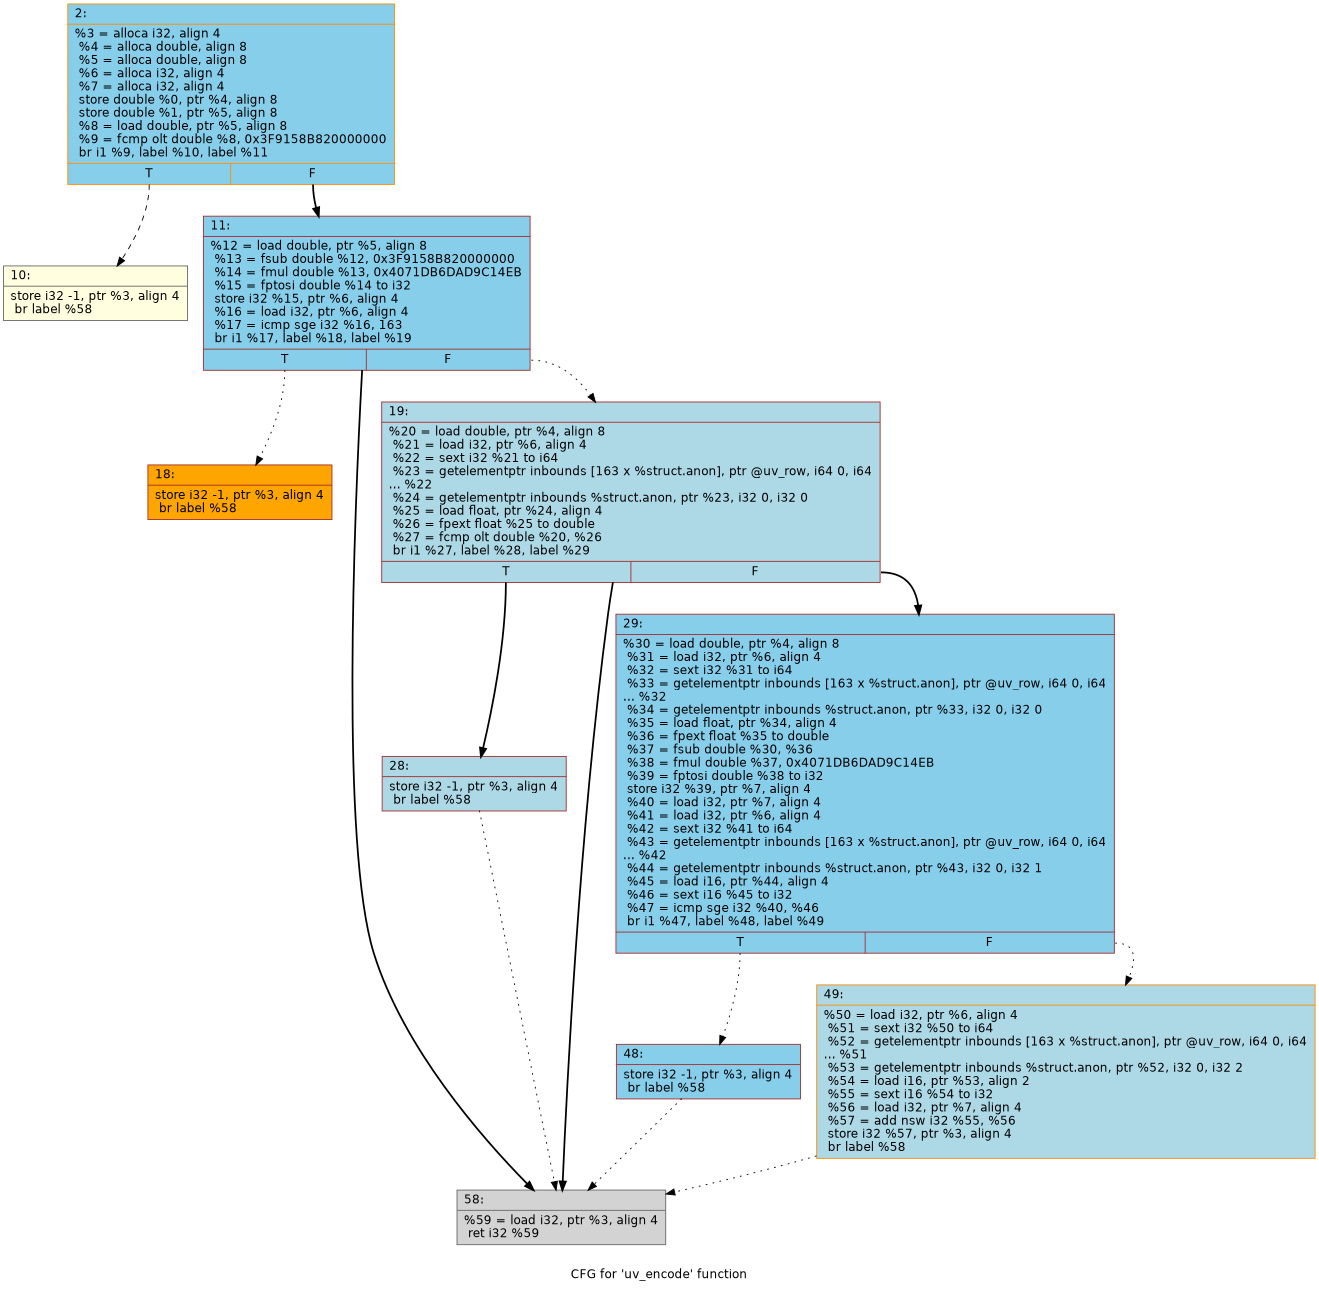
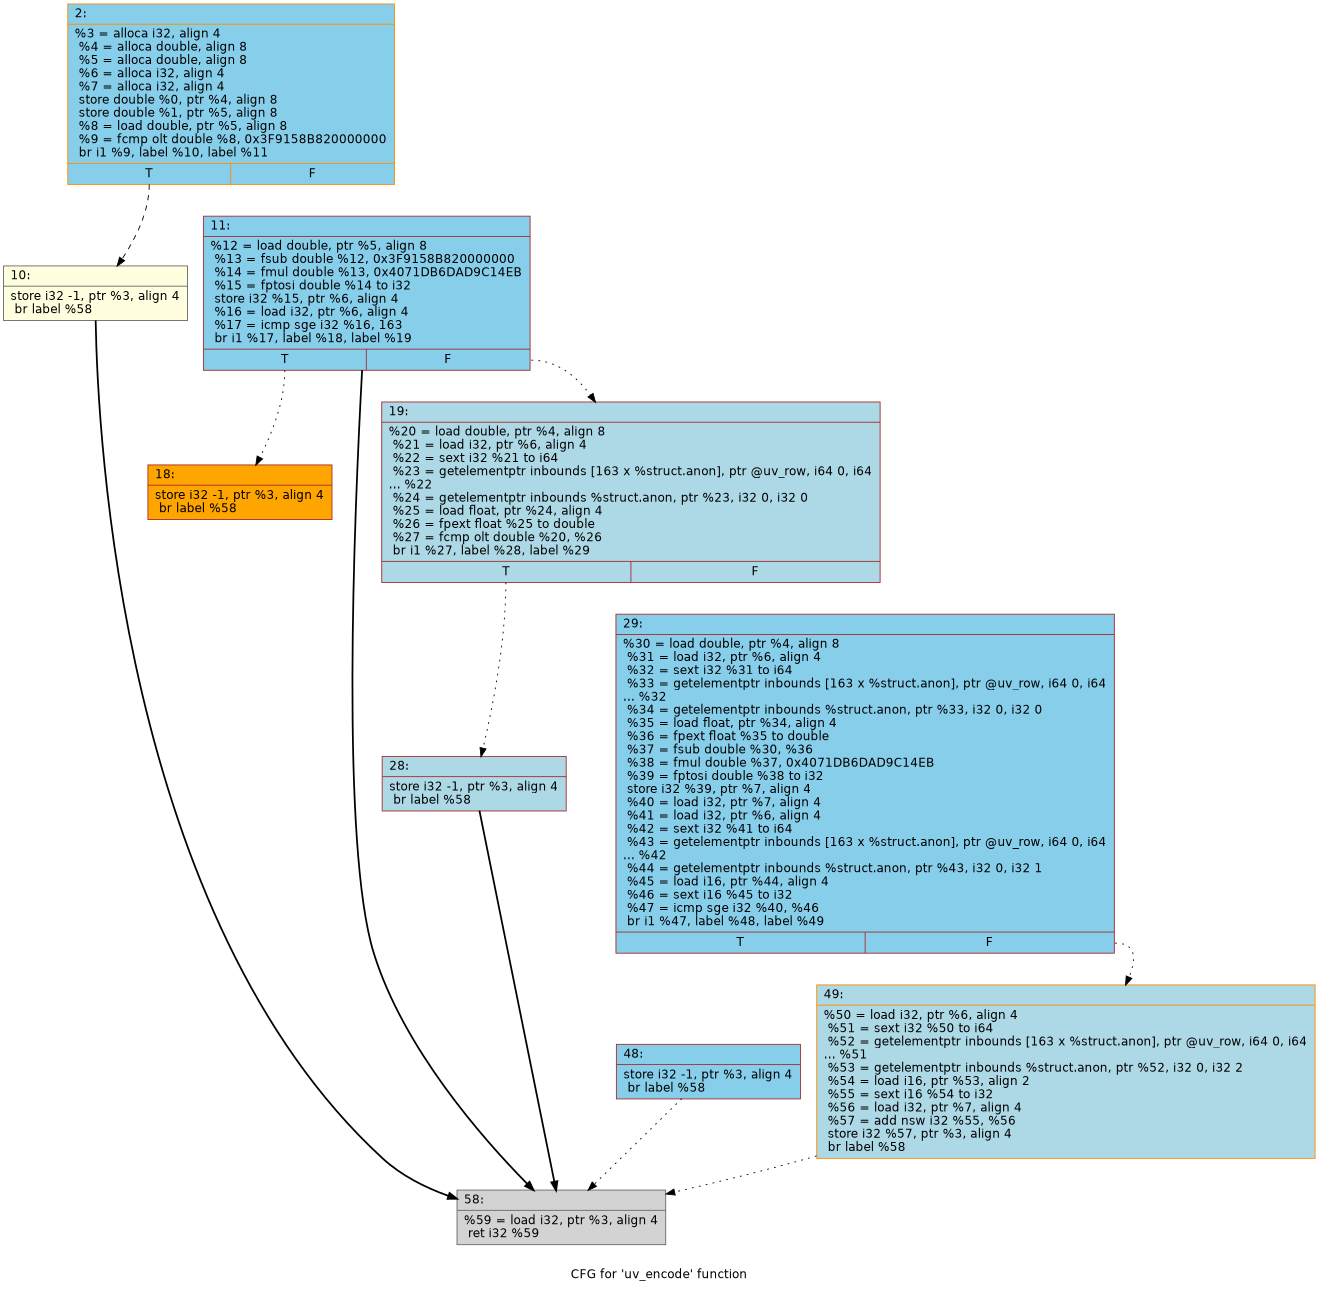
edge "2:" -> "11:": removed
edge "19:" -> "29:": removed
edge "19:" -> "28:": style bold -> dotted
edge "19:" -> "58:": now "10:" -> "58:"
edge "29:" -> "48:": removed
edge "28:" -> "58:": style dotted -> bold
